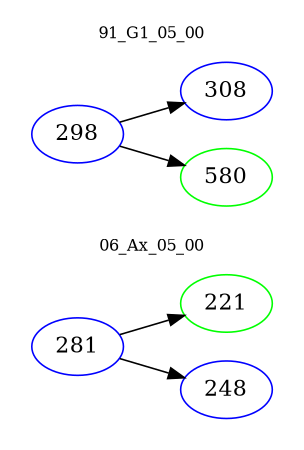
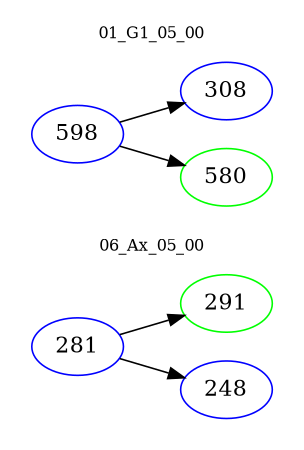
cluster "91_G1_05_00": label "91_G1_05_00" -> "01_G1_05_00"
node "298": label "298" -> "598"
node "221": label "221" -> "291"
